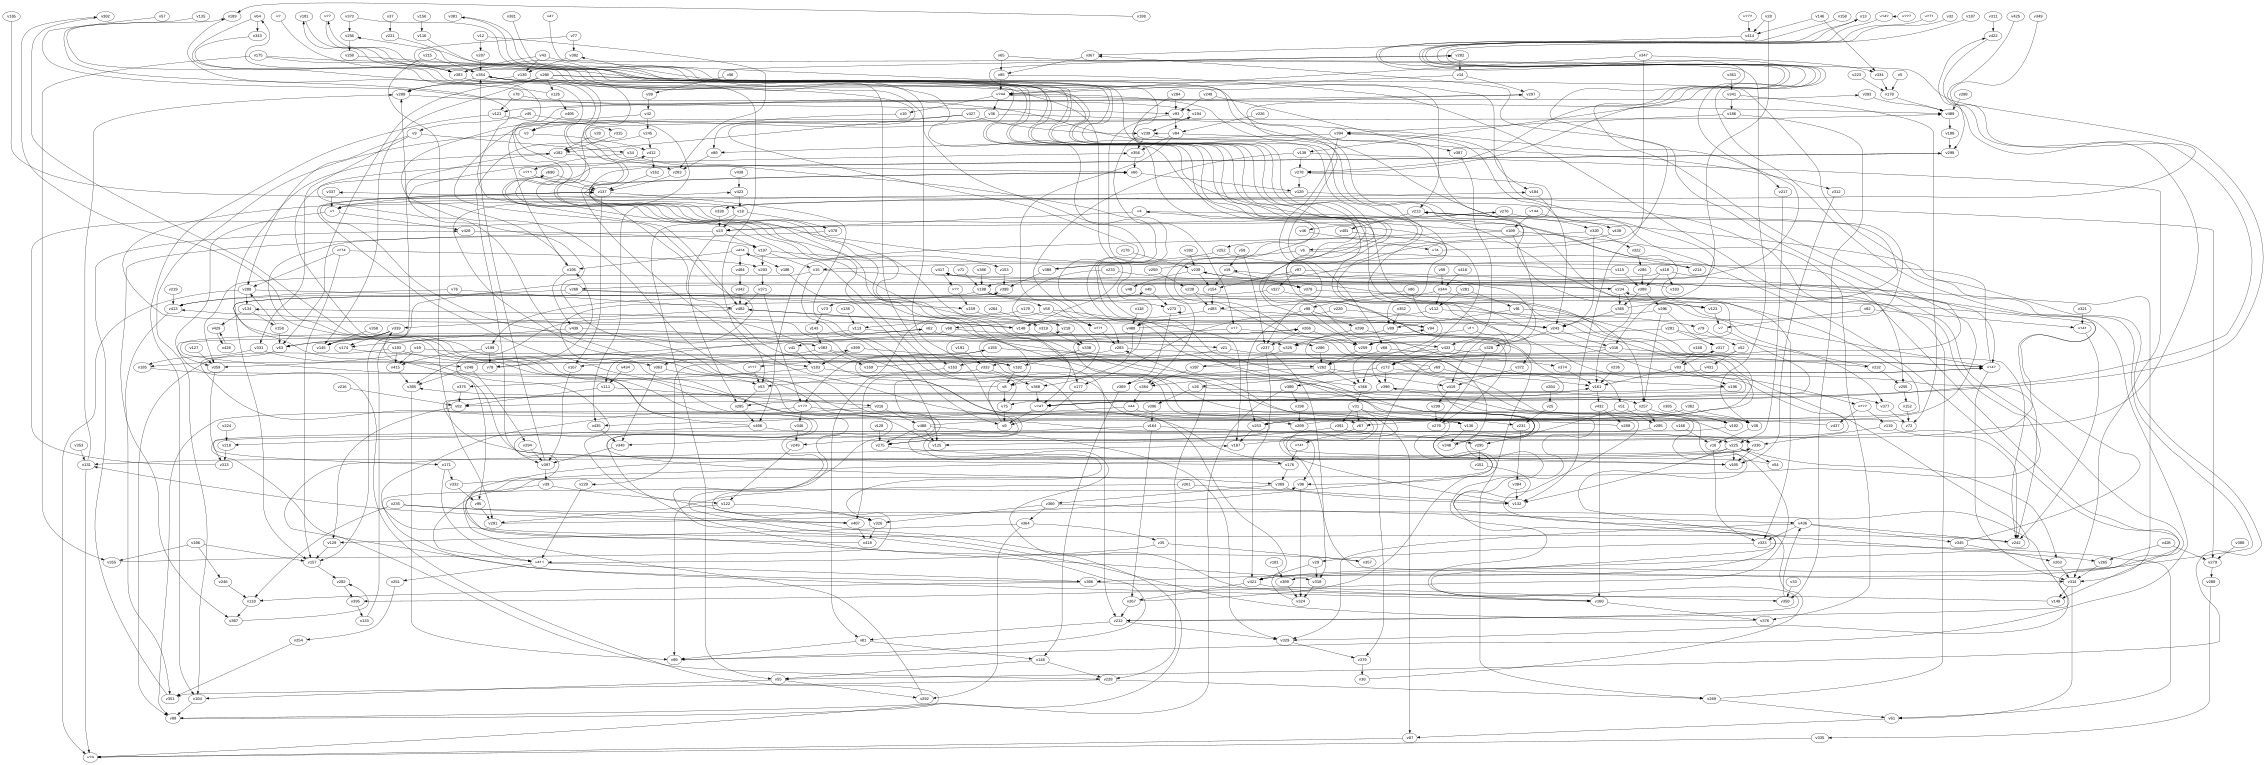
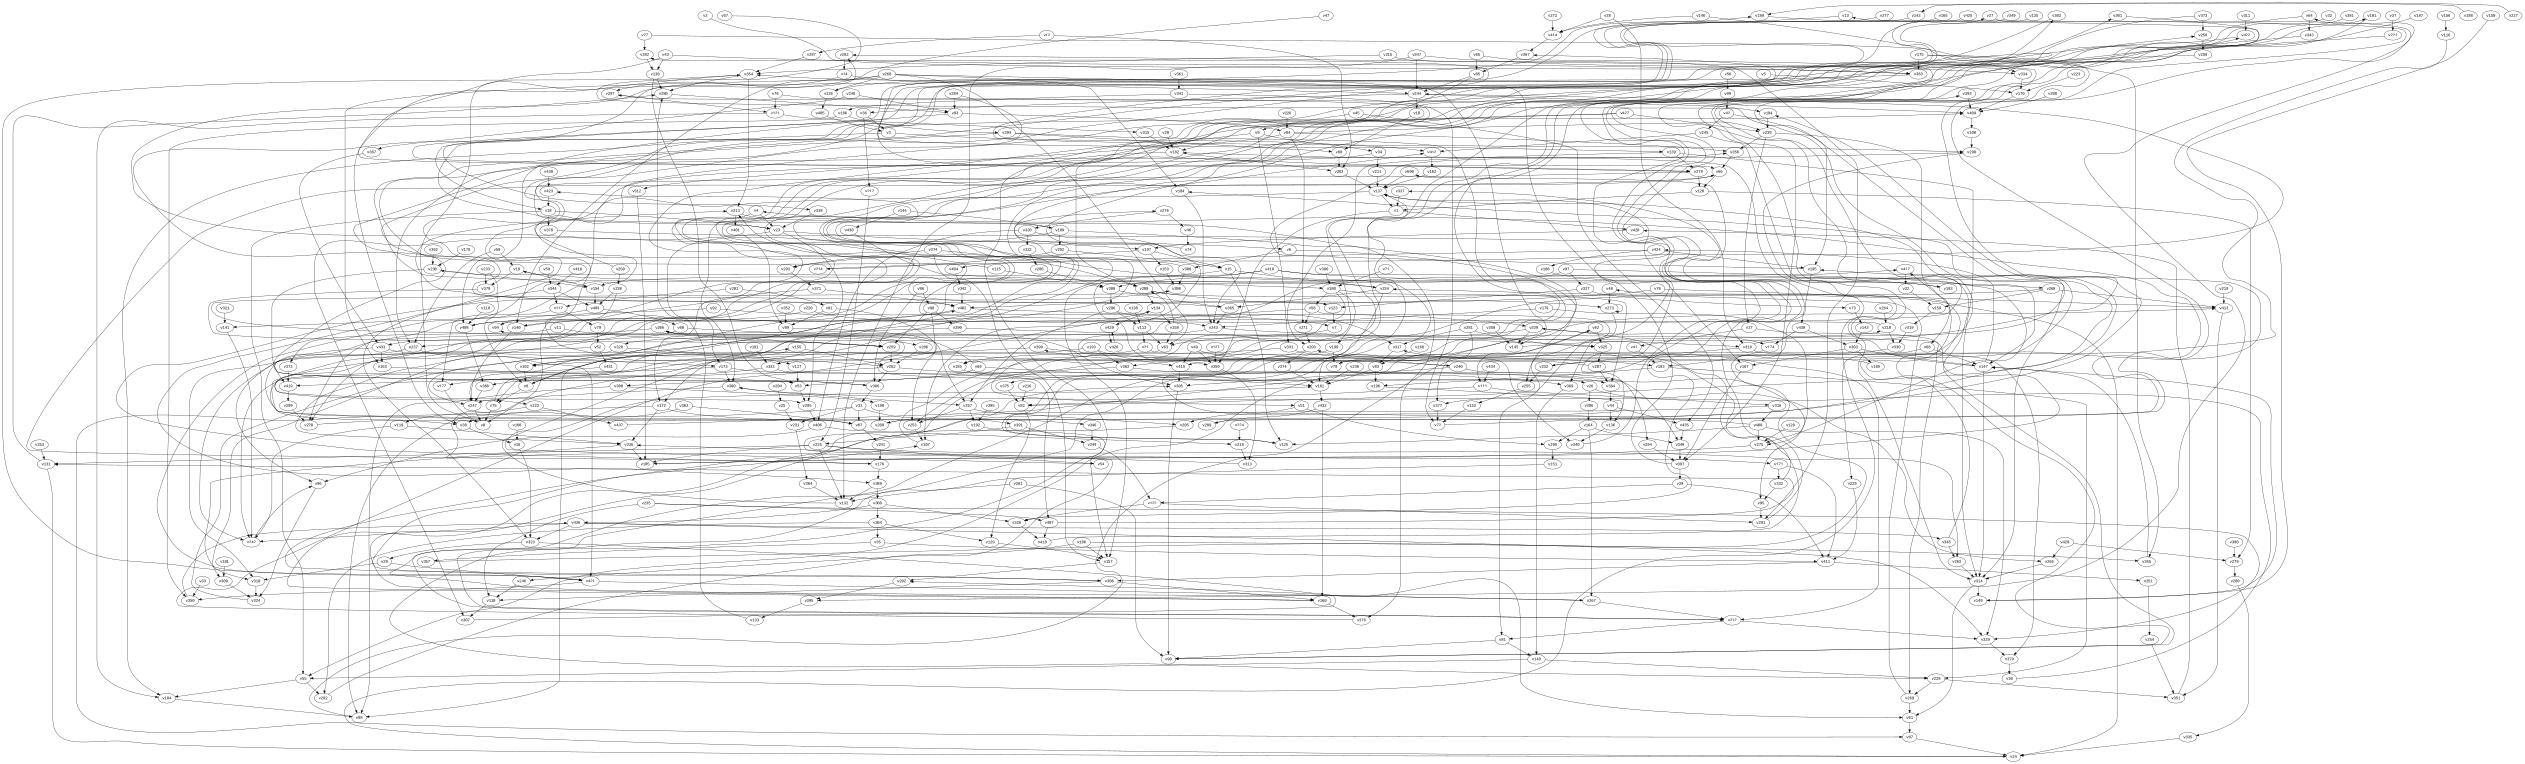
node "v40": removed
